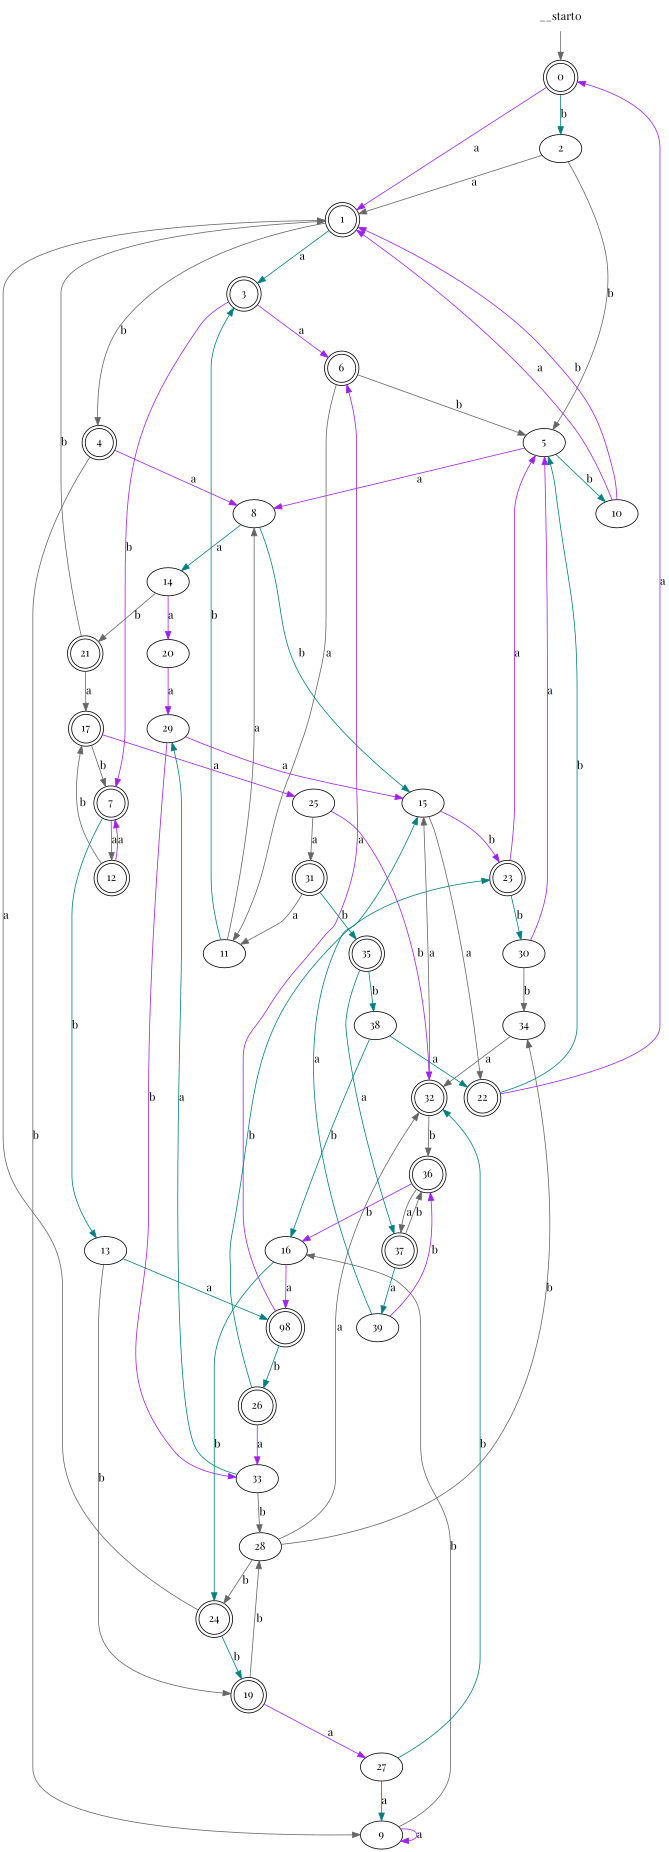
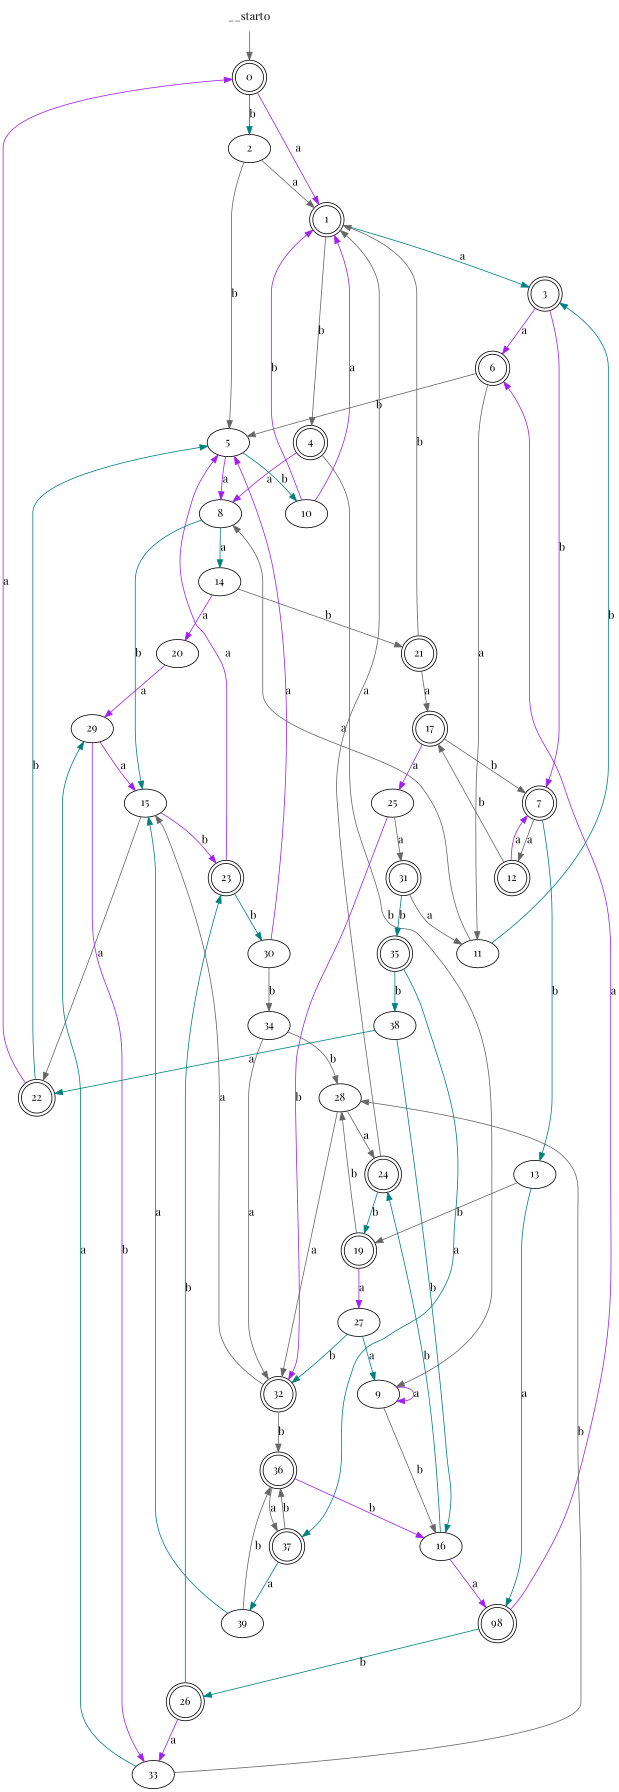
edge "39" -> "36": color purple -> gray40
edge "28" -> "34": reversed
edge "28" -> "24": label "b" -> "a"
